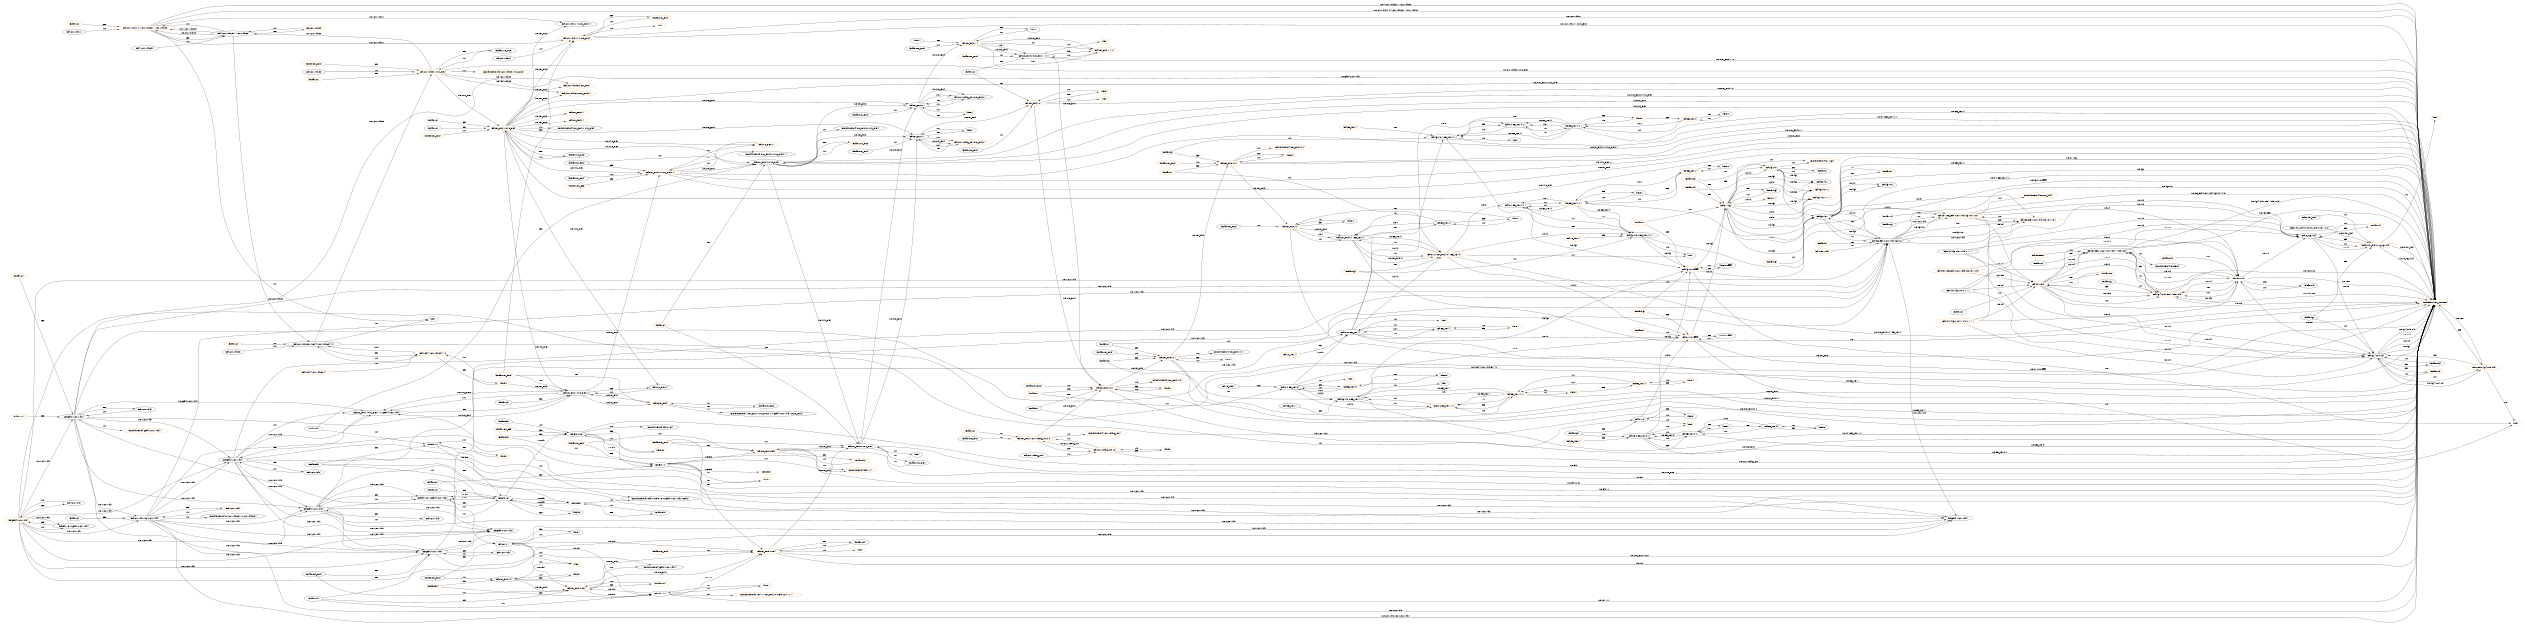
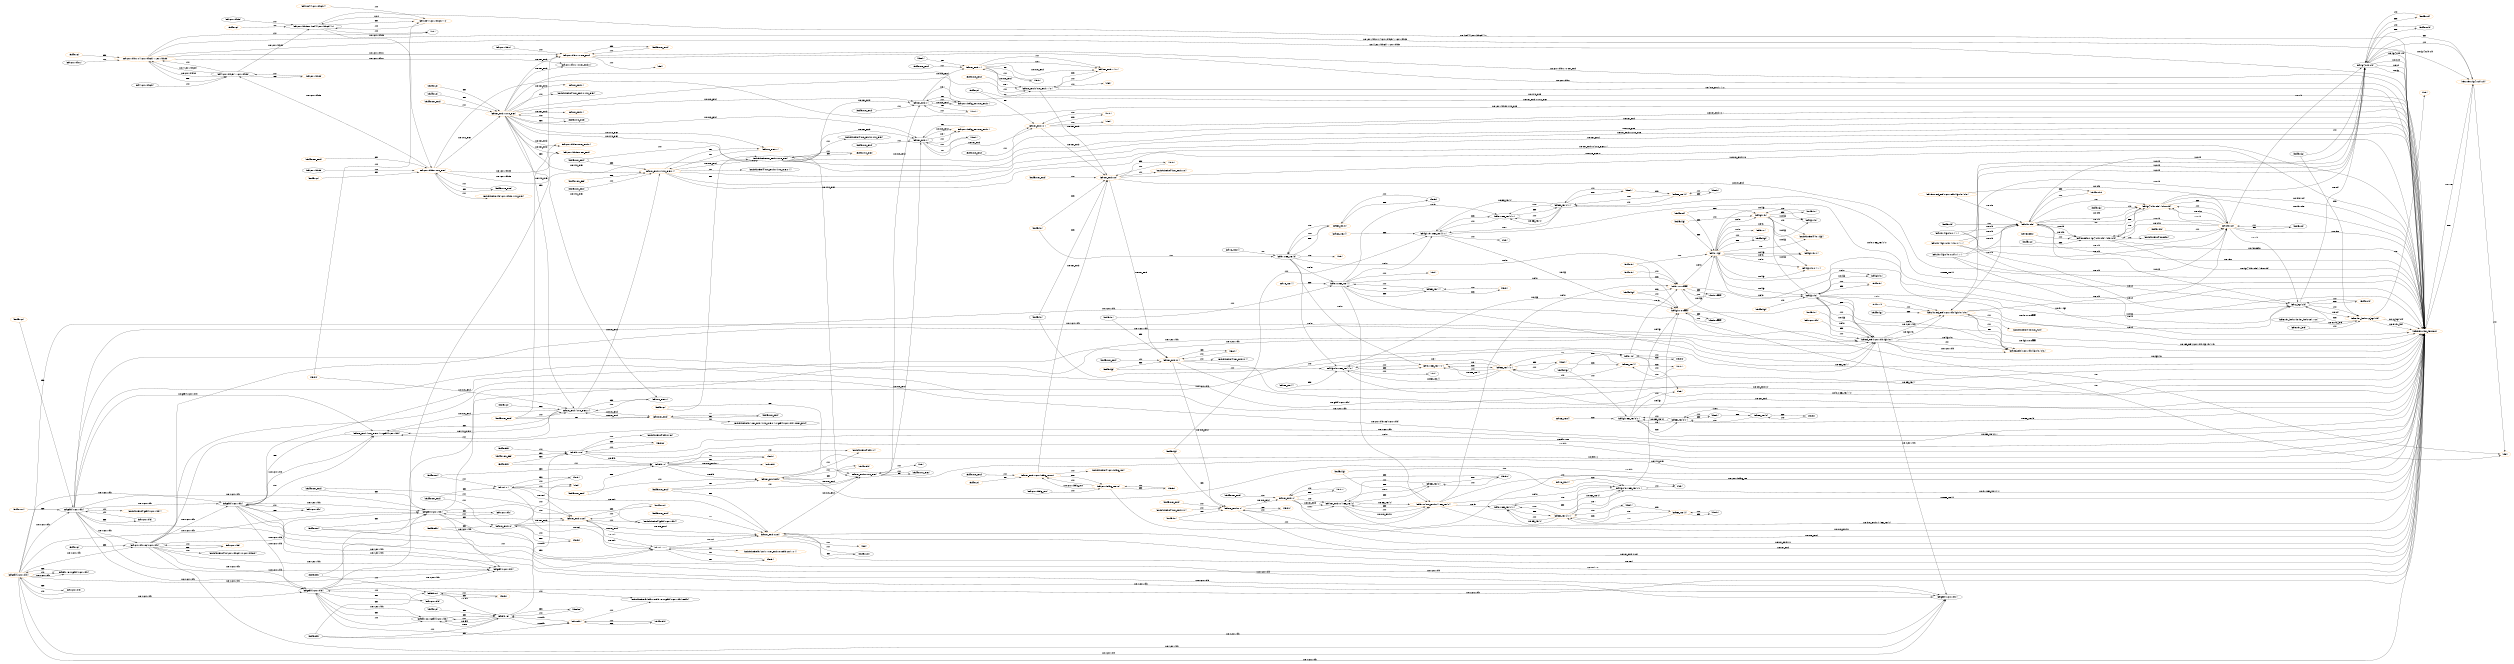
edge "(Call,ones_count == 2)" -> "(ControlStructure,if (ones_count == 2))": reversed
node "(Call,ones_count == LIMIT_ONES)": label "(Call,ones_count == LIMIT_ONES)" -> "(ControlStructure,ones_count == LIMIT_ONES)"
edge "(Call,mid = read_code (&wps->wvbits, high - low) + low)" -> "(Call,sign ? ~mid : mid)": reversed
edge "(Call,(ones_count - 2) * GET_MED (2))" -> "(MethodReturn,int32_t FASTCALL)": label "DDG: 1" -> "DDG: ones_count - 2"
edge "(Call,sizeof (*(wps->wvbits.ptr)) * 8)" -> "(Literal,8)": removed, label "CFG:"
edge "(Call,cbits < 2)" -> "(Call,--cbits)": label "DDG: cbits" -> "DDG: ones_count == 1"
